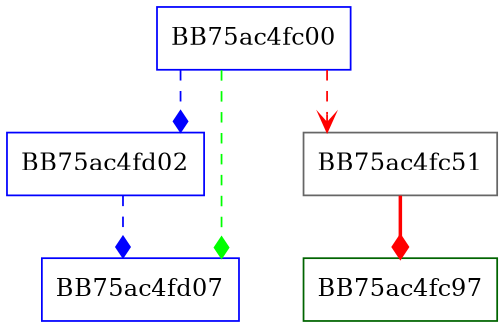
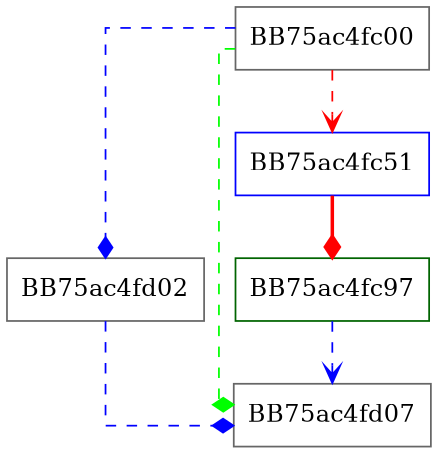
node "BB75ac4fc00": color blue -> gray40
node "BB75ac4fd02": color blue -> gray40
node "BB75ac4fc51": color gray40 -> blue
node "BB75ac4fd07": color blue -> gray40
edge "BB75ac4fc97" -> "BB75ac4fd07": added
